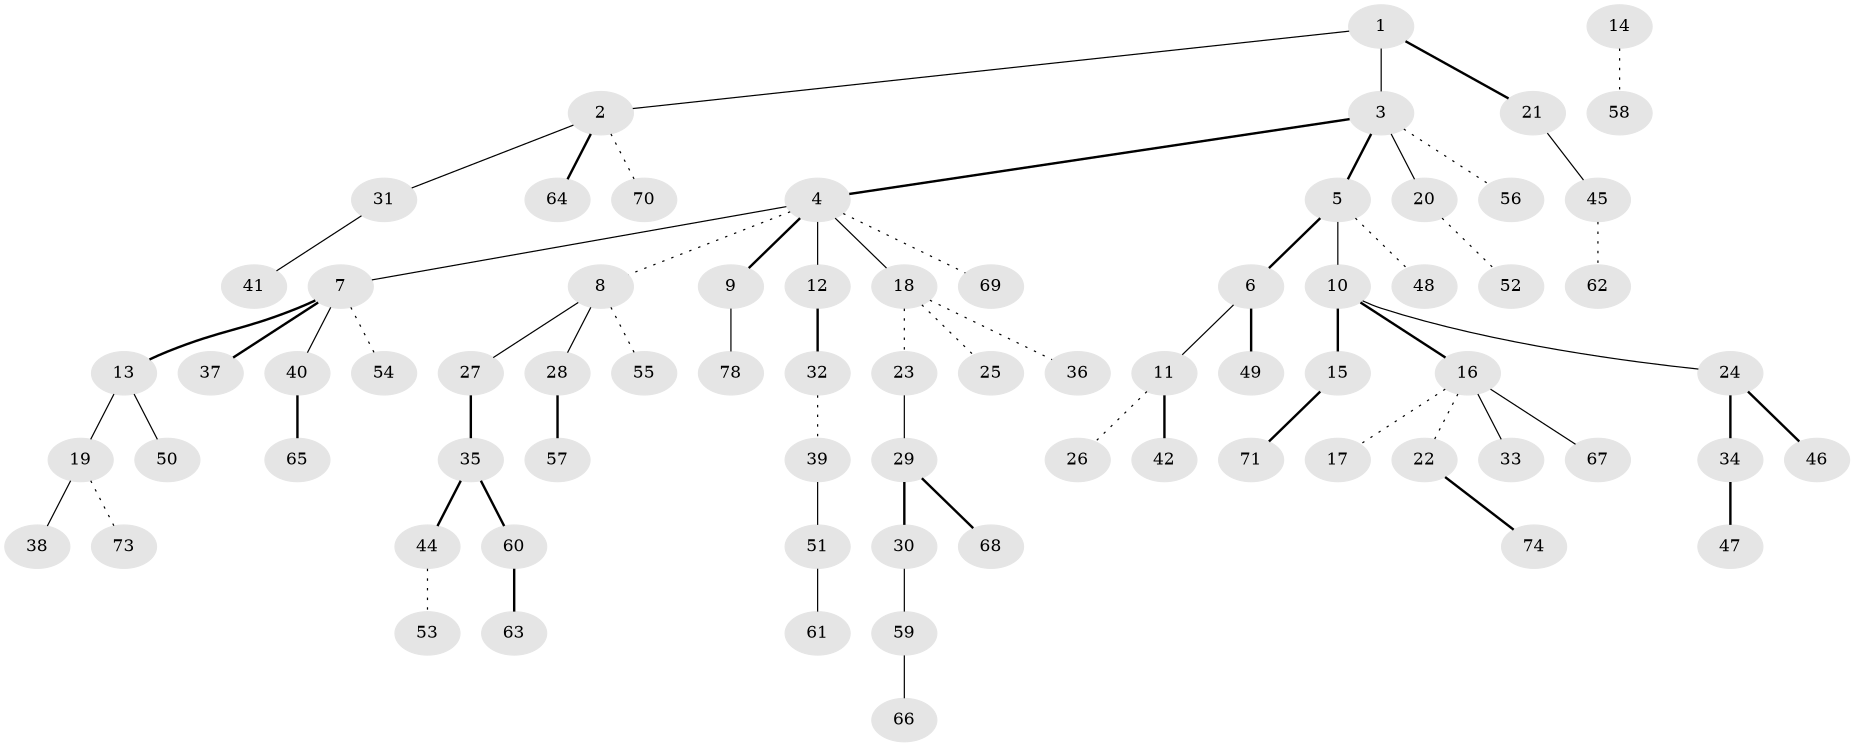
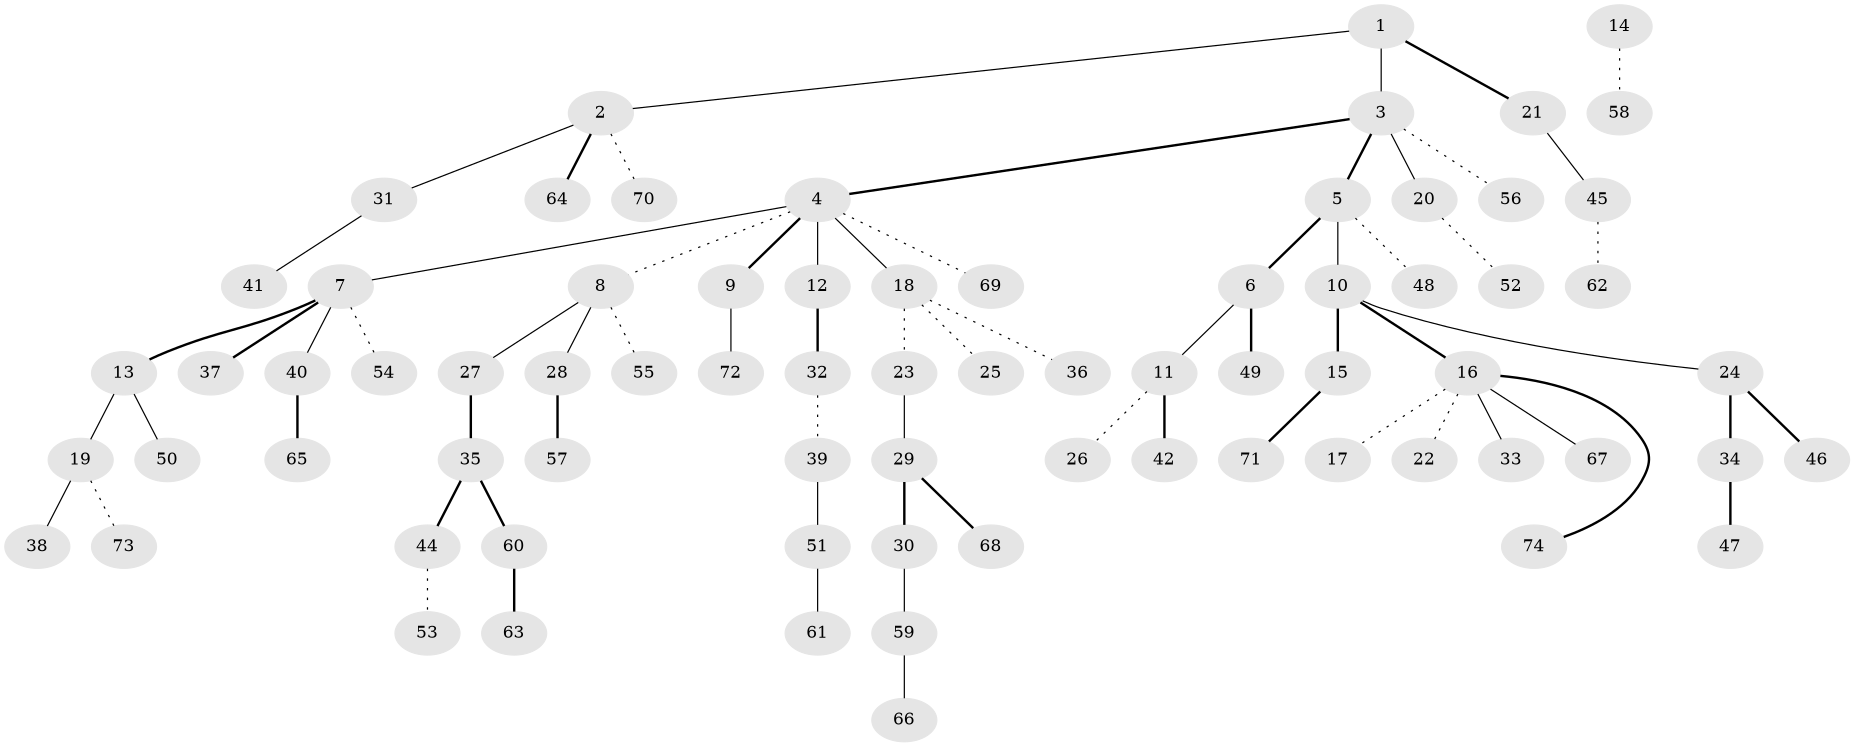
node "78": label "78" -> "72"
edge "22" -- "74": now "16" -- "74"
